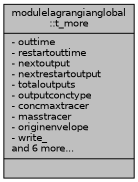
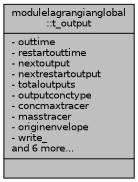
node "modulelagrangianglobal": text "::t_more" -> "::t_output"
